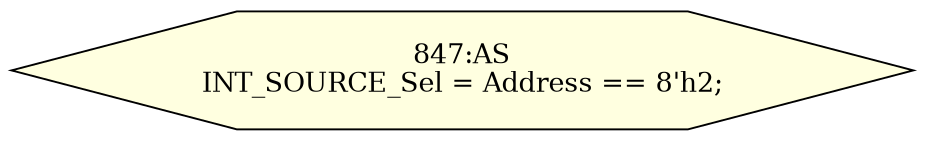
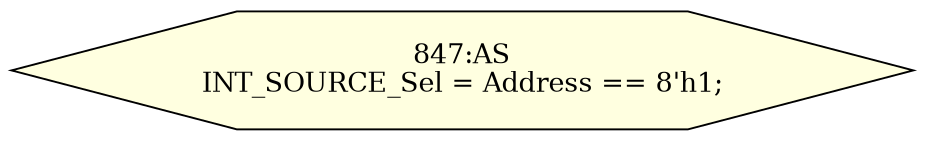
node "847:AS INT_SOURCE_Sel = Address == 8'h2;": label "847:AS INT_SOURCE_Sel = Address == 8'h2;" -> "847:AS INT_SOURCE_Sel = Address == 8'h1;"
